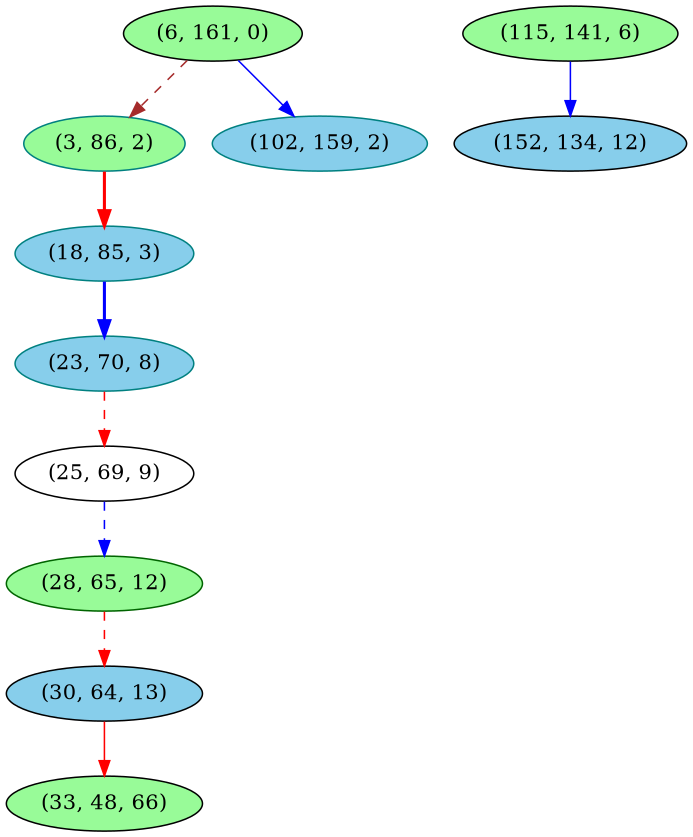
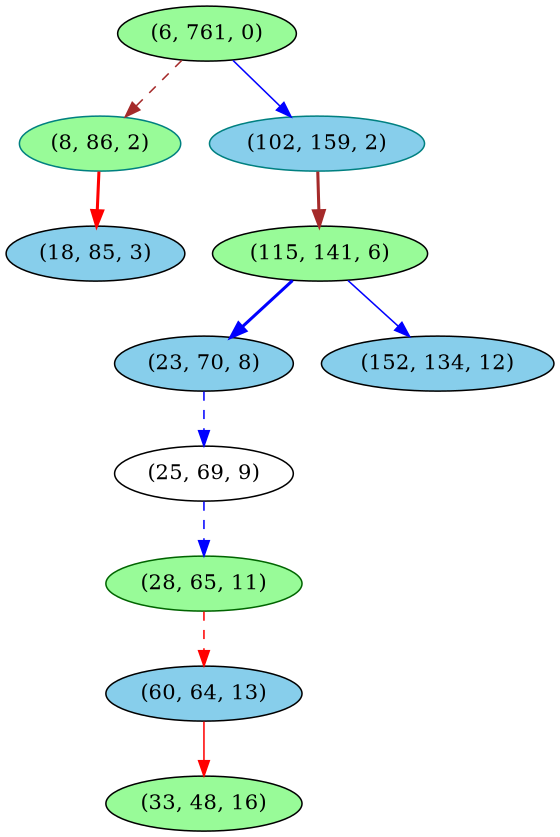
node "(6, 161, 0)": label "(6, 161, 0)" -> "(6, 761, 0)"
node "(3, 86, 2)": label "(3, 86, 2)" -> "(8, 86, 2)"
edge "(102, 159, 2)" -> "(115, 141, 6)": added
node "(18, 85, 3)": color teal -> black
edge "(18, 85, 3)" -> "(23, 70, 8)": now "(115, 141, 6)" -> "(23, 70, 8)"
node "(23, 70, 8)": color teal -> black
edge "(23, 70, 8)" -> "(25, 69, 9)": color red -> blue
node "(28, 65, 12)": label "(28, 65, 12)" -> "(28, 65, 11)"
node "(30, 64, 13)": label "(30, 64, 13)" -> "(60, 64, 13)"
node "(33, 48, 66)": label "(33, 48, 66)" -> "(33, 48, 16)"
